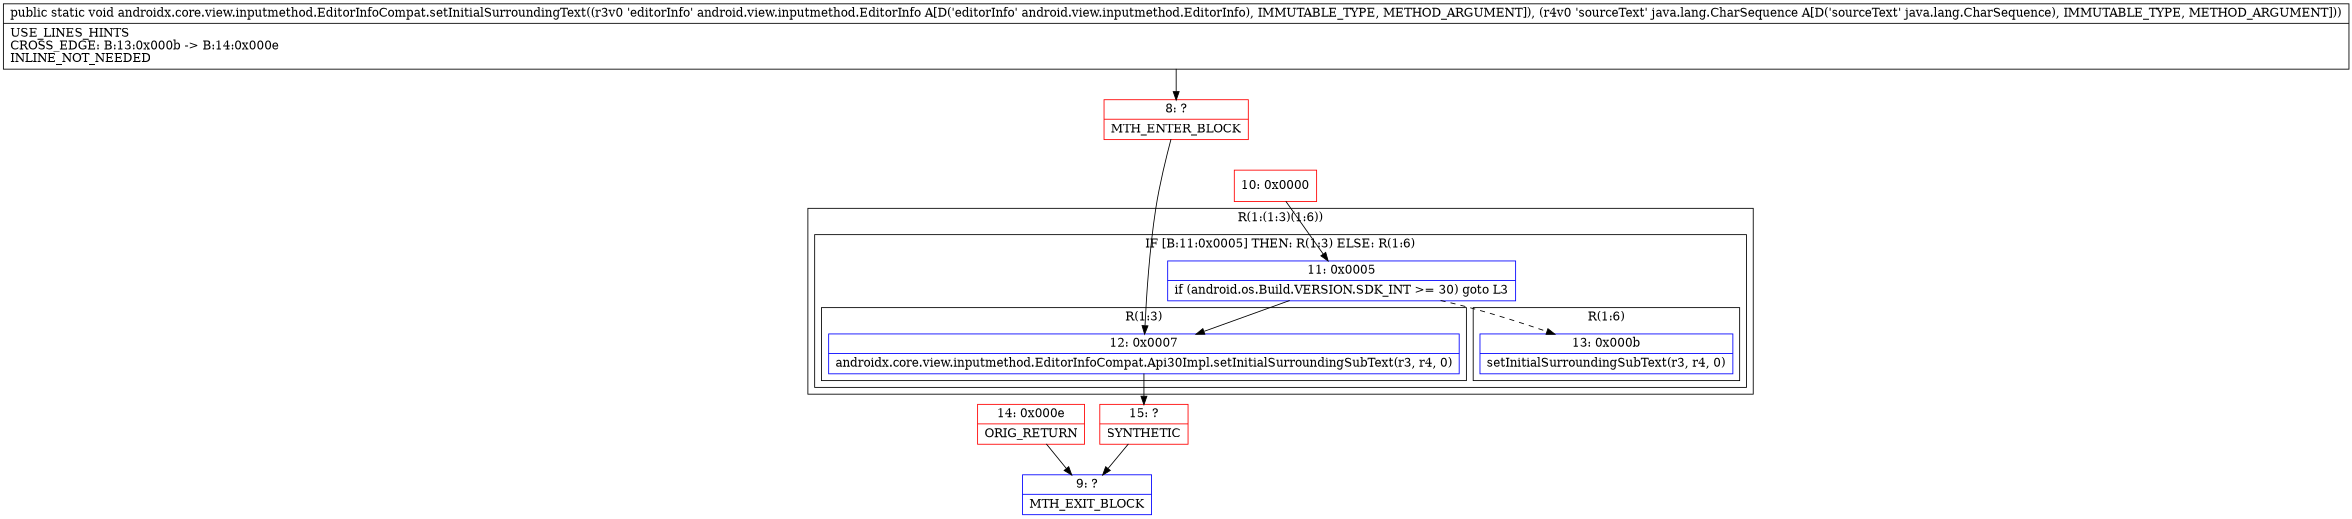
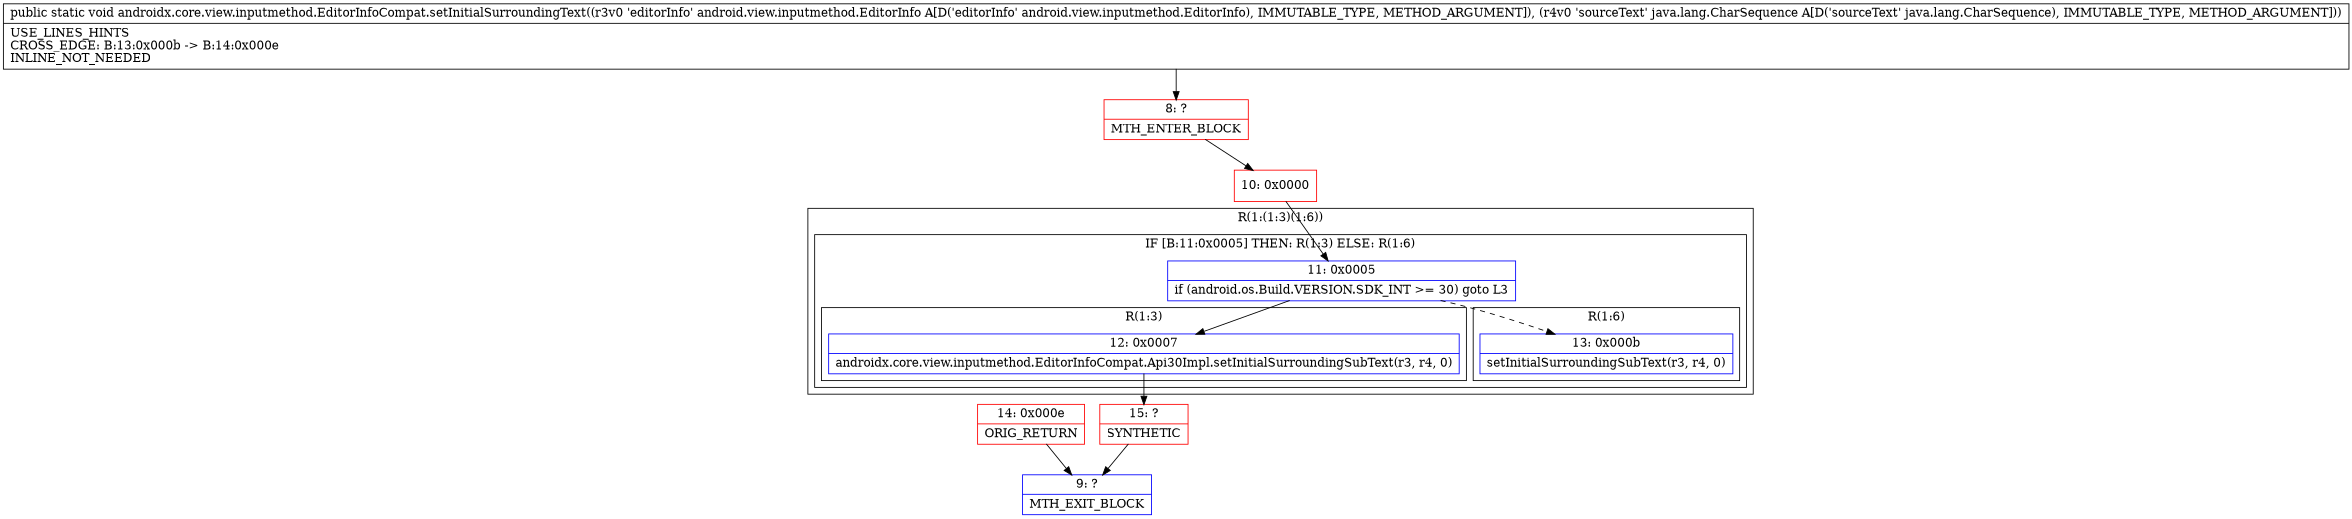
edge "8: ?" -> "12: 0x0007": now "8: ?" -> "10: 0x0000"
